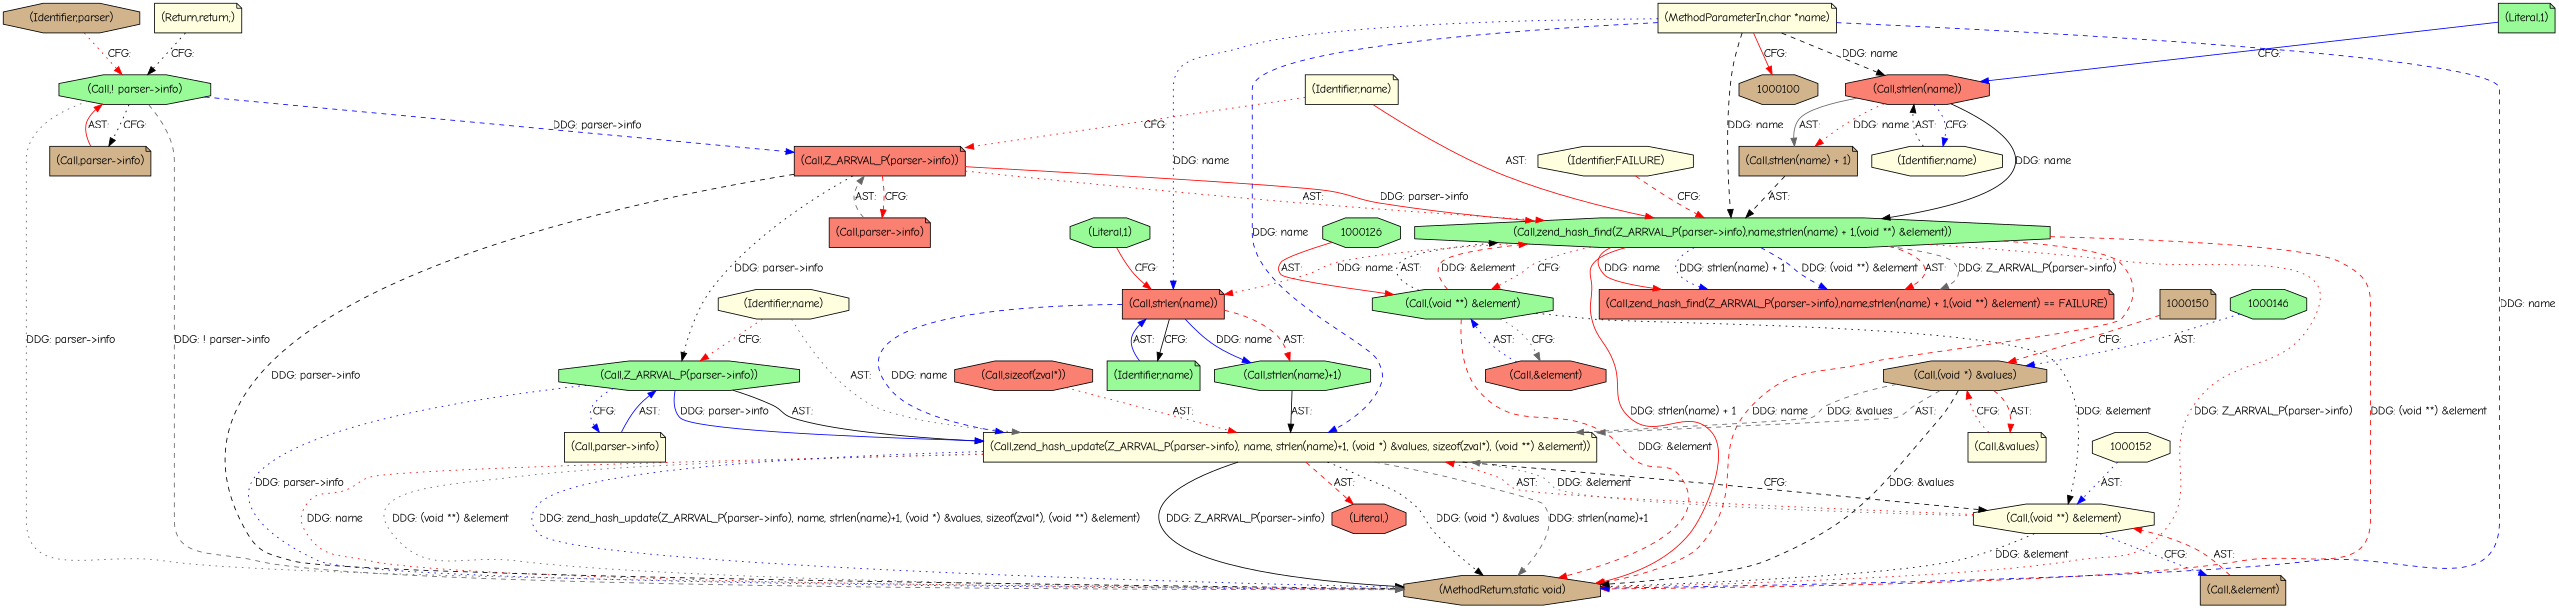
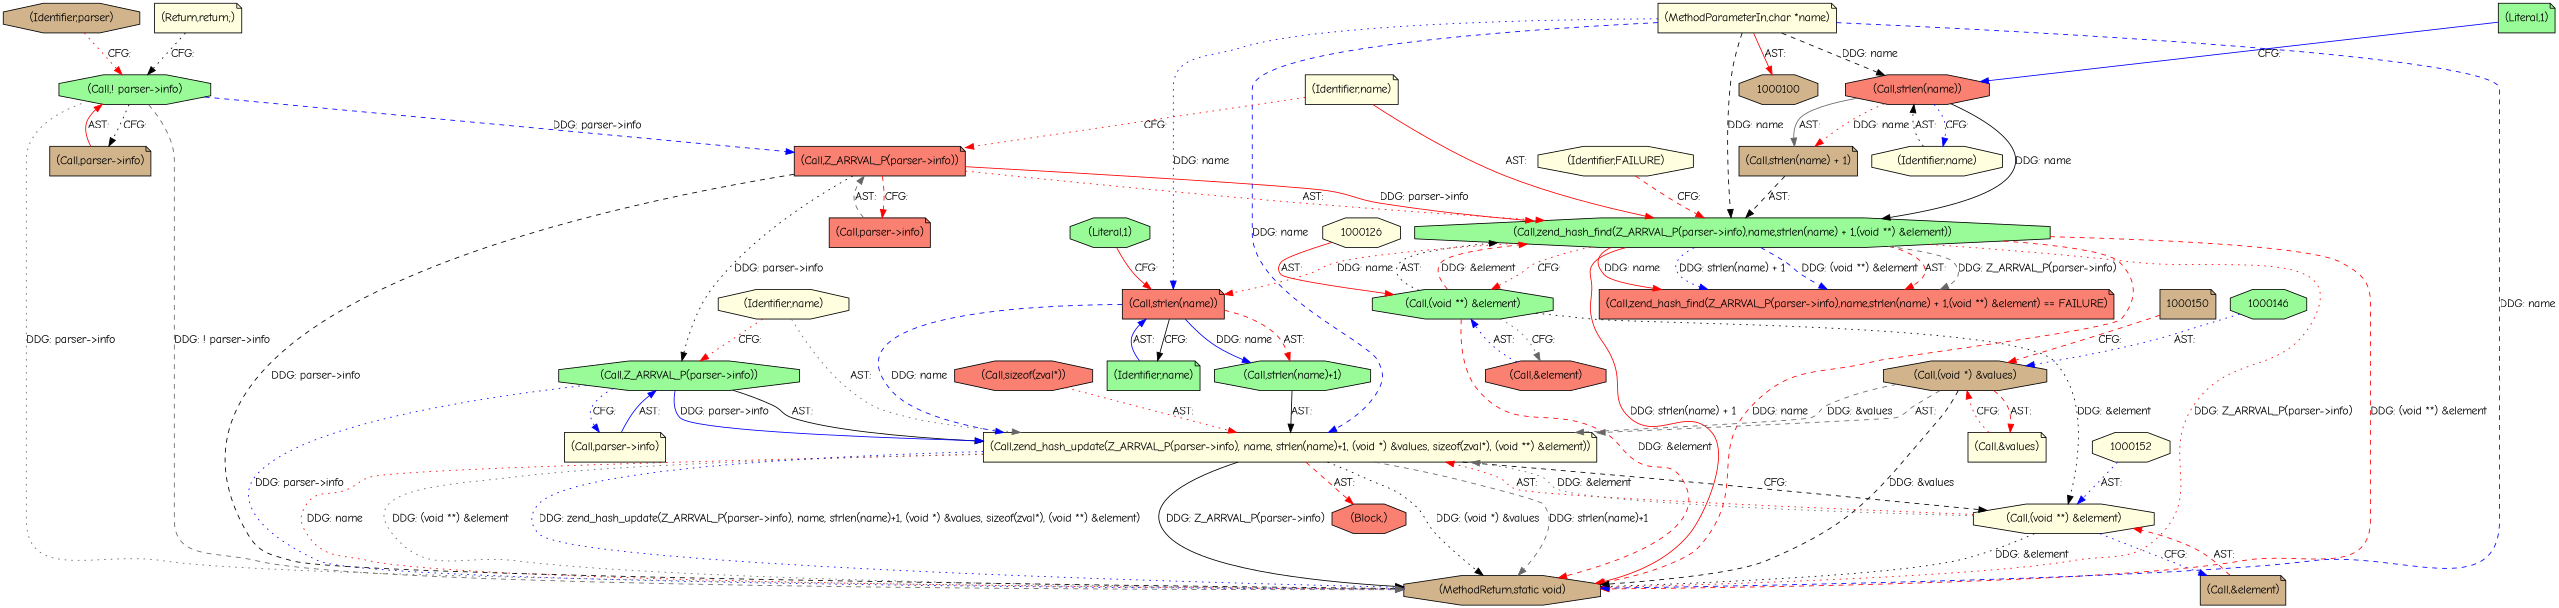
edge "(MethodParameterIn,char *name)" -> "1000100": label "CFG: " -> "AST: "
node "1000126": fillcolor palegreen -> lightyellow
node "(Literal,)": label "(Literal,)" -> "(Block,)"
